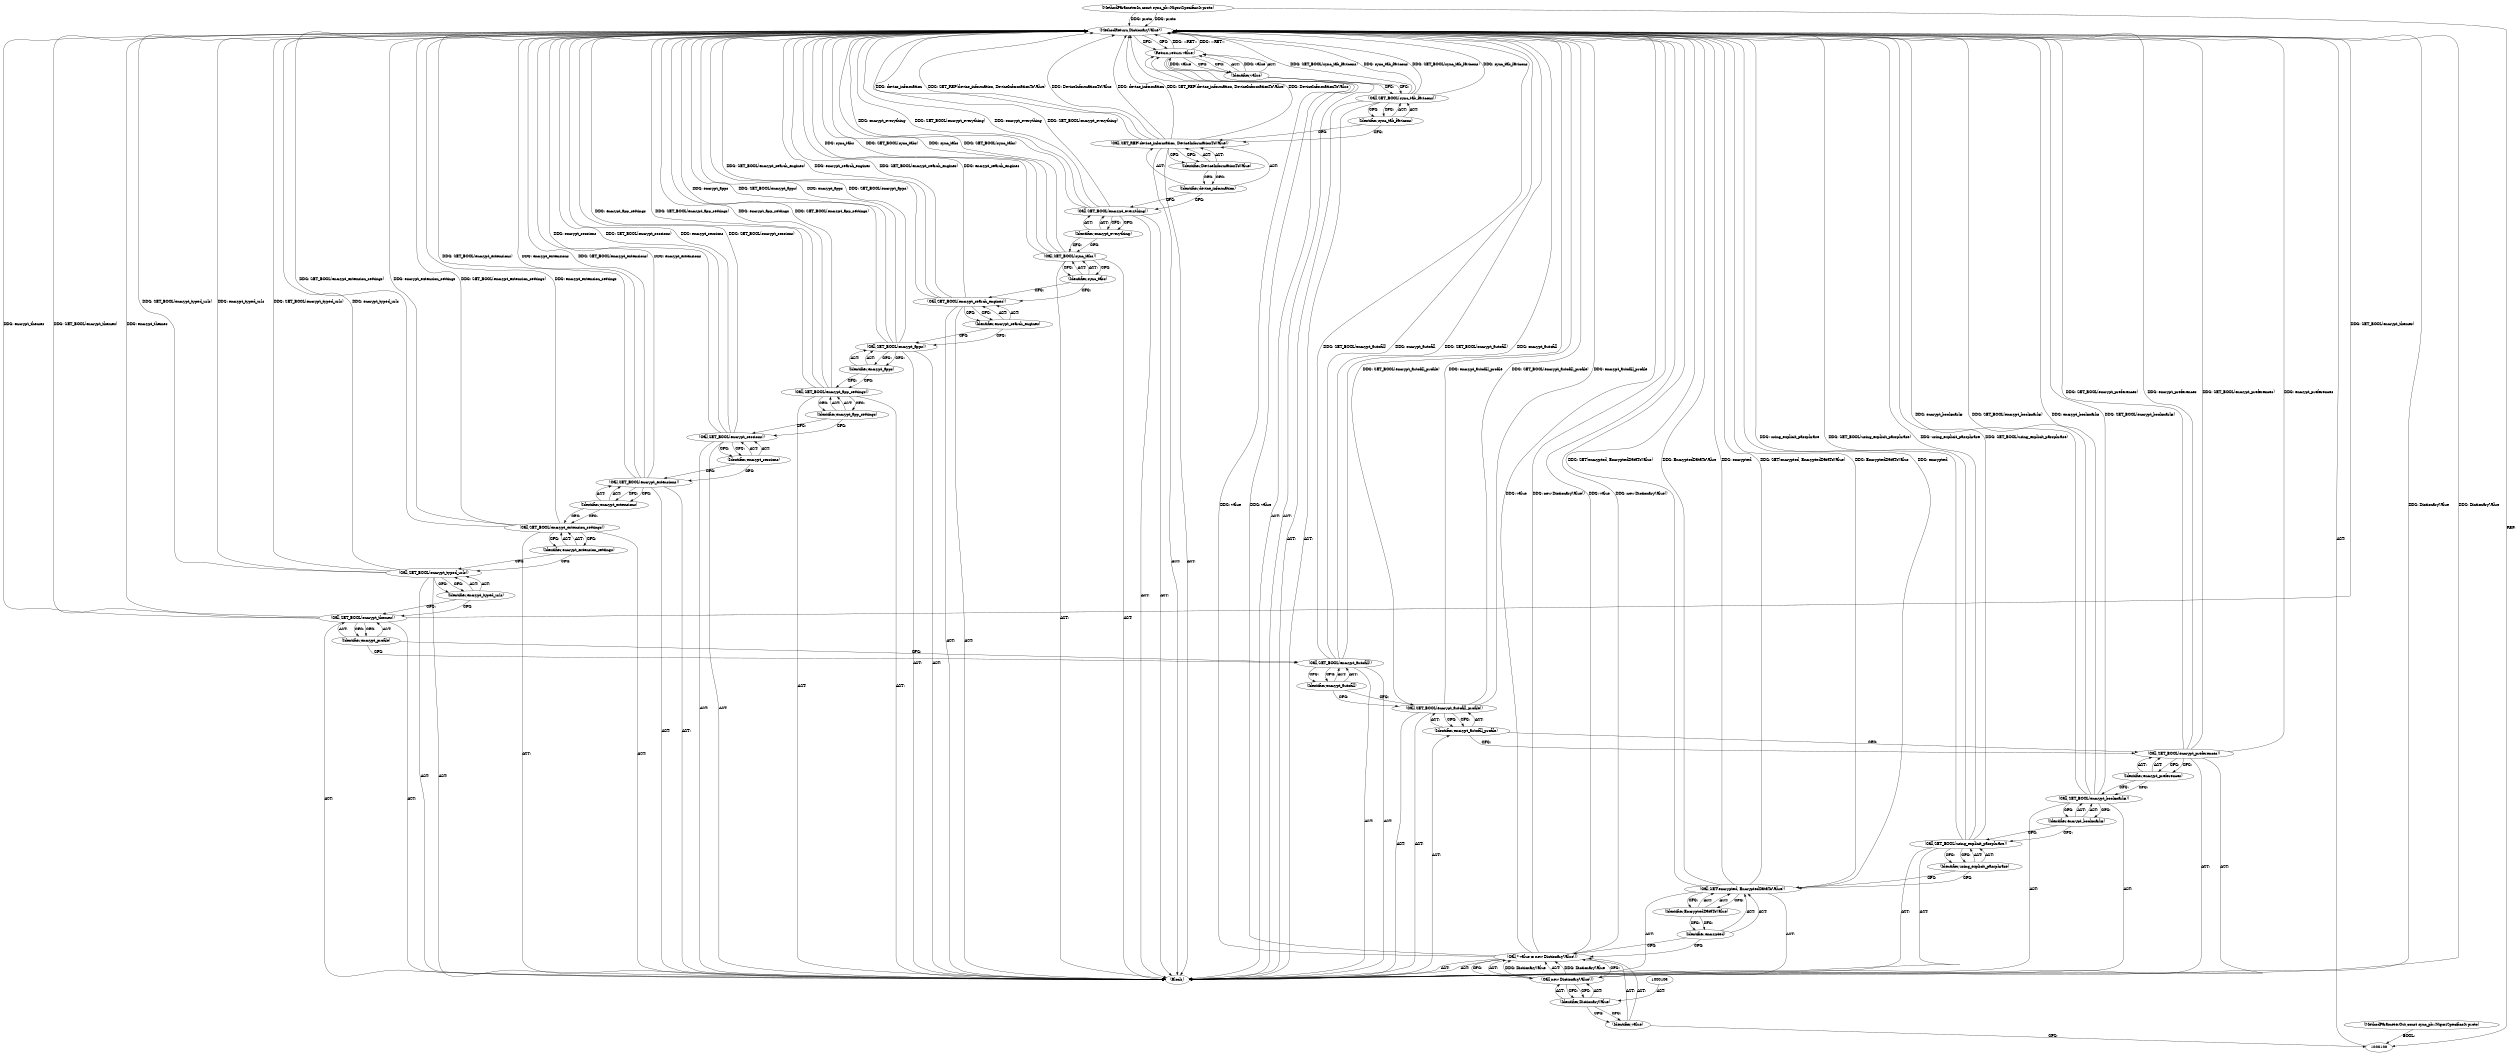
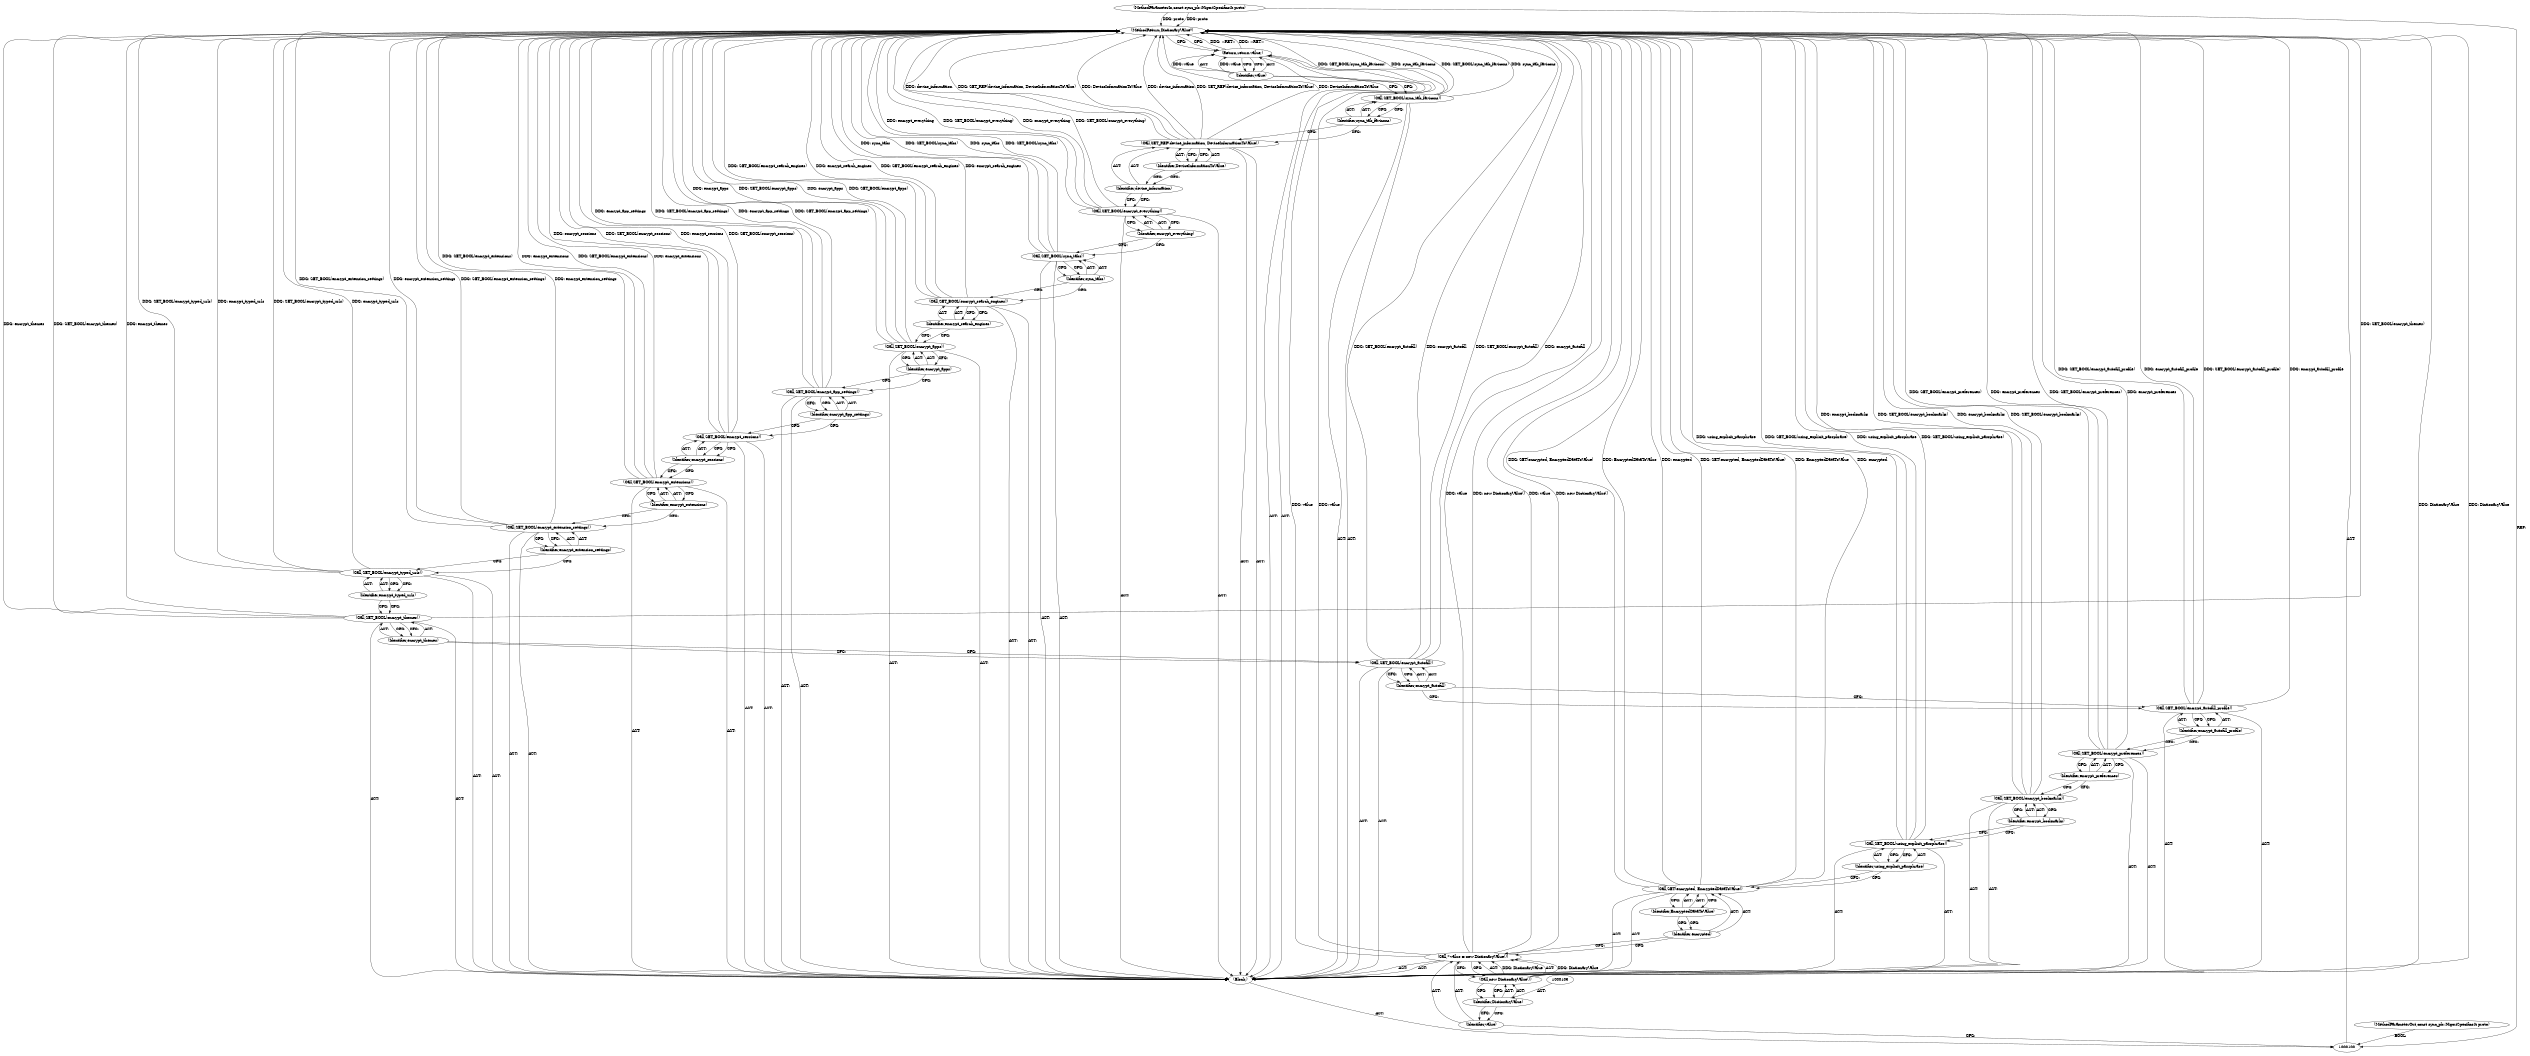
node "(Identifier,encrypt_profile)": label "(Identifier,encrypt_profile)" -> "(Identifier,encrypt_themes)"
edge "(Block,)" -> "(Identifier,encrypt_autofill_profile)": now "(Block,)" -> "1000100"
